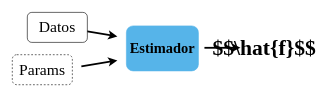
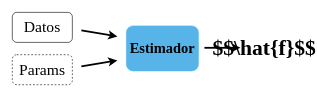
node "Datos": moved (57, 27) -> (42, 27)
